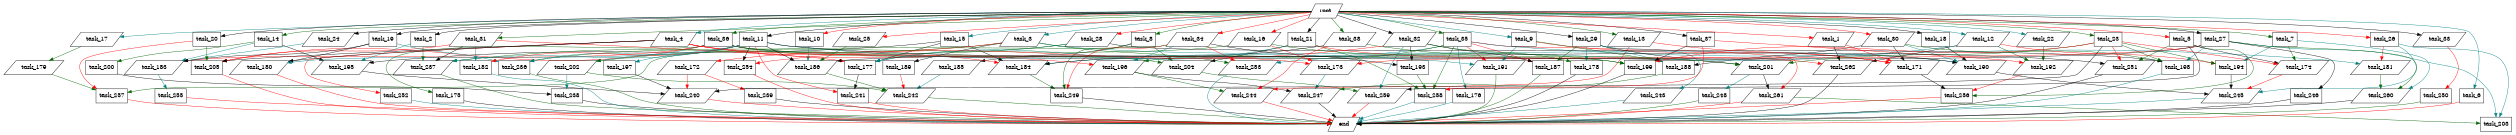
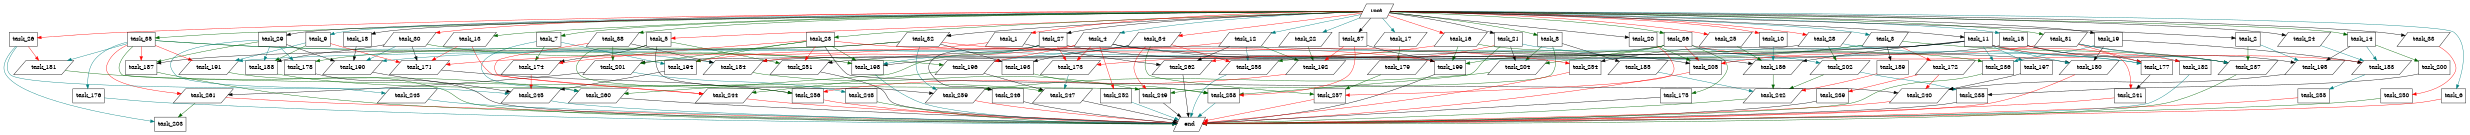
edge "task_27" -> "task_203": removed
